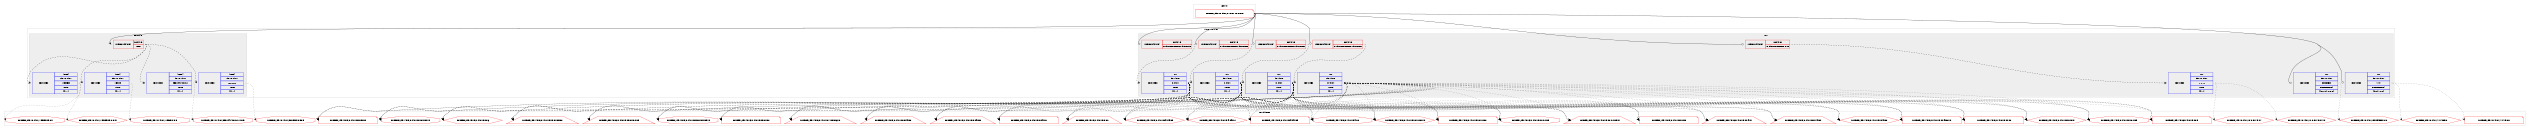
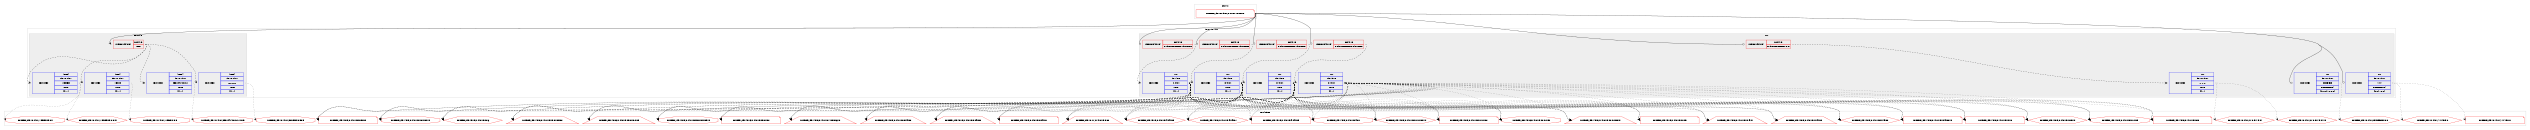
node "portage://dev-lang/python-3.8.20": label "portage://dev-lang/python-3.8.20" -> "portage://dev-pypy/python-3.8.20"
